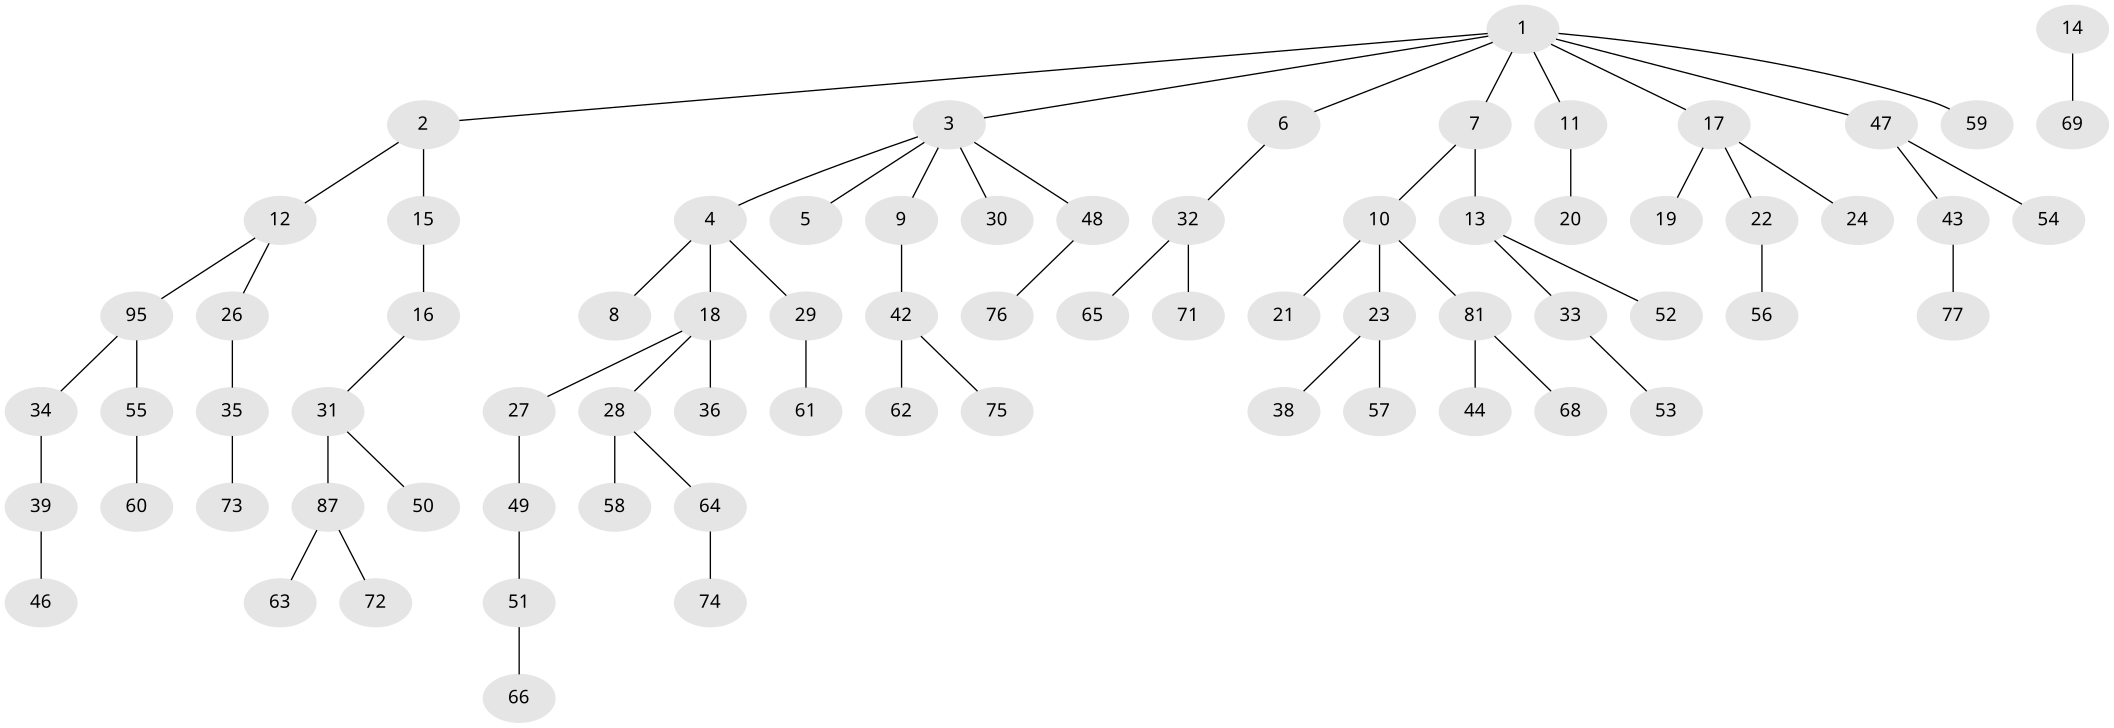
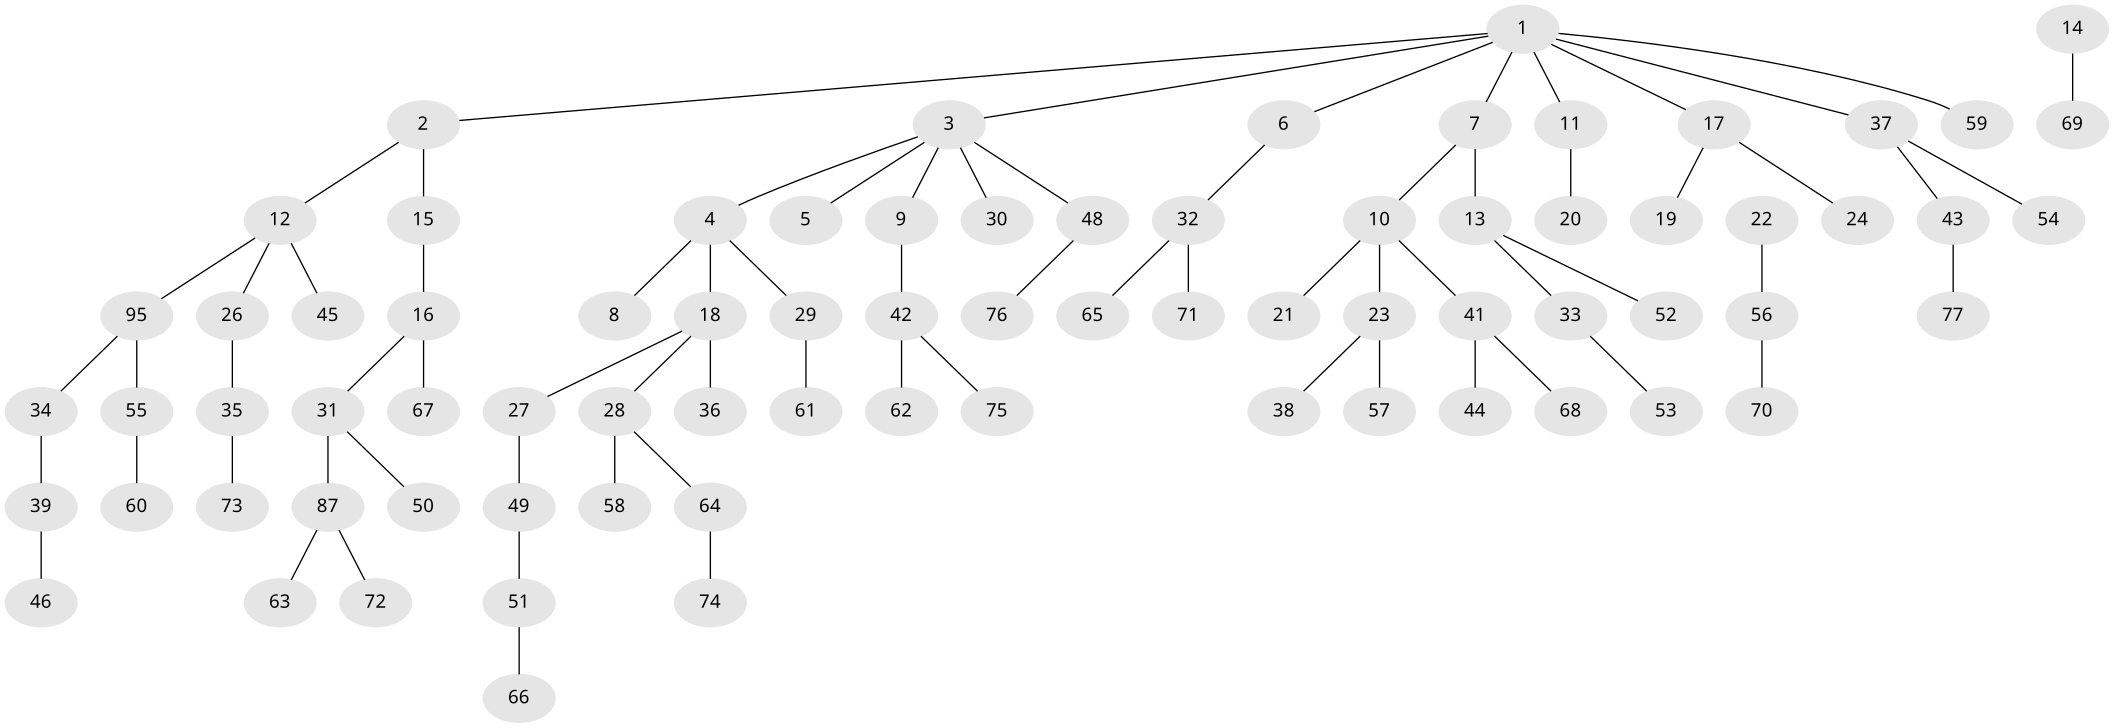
node "47": label "47" -> "37"
edge "17" -- "22": removed
node "45": added
node "81": label "81" -> "41"
node "67": added
node "70": added
